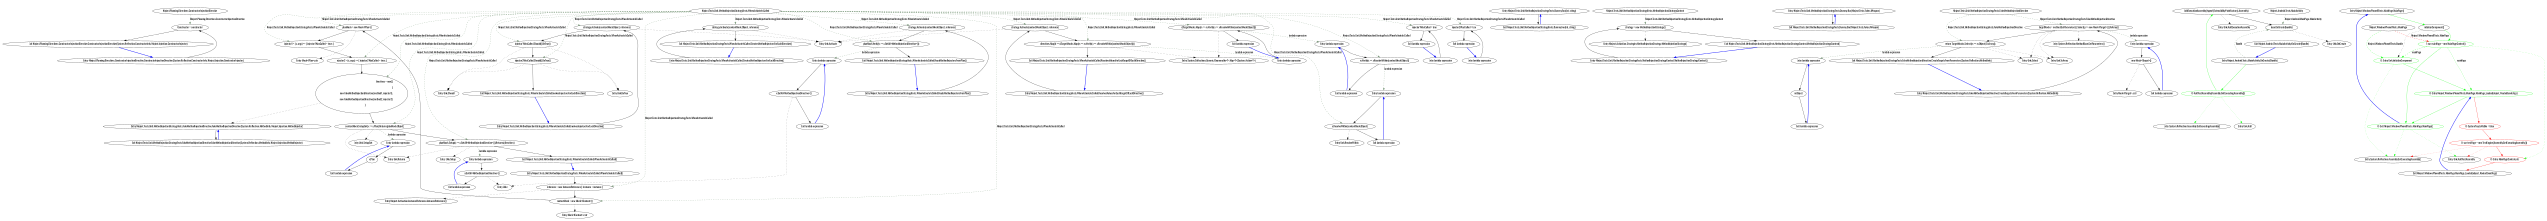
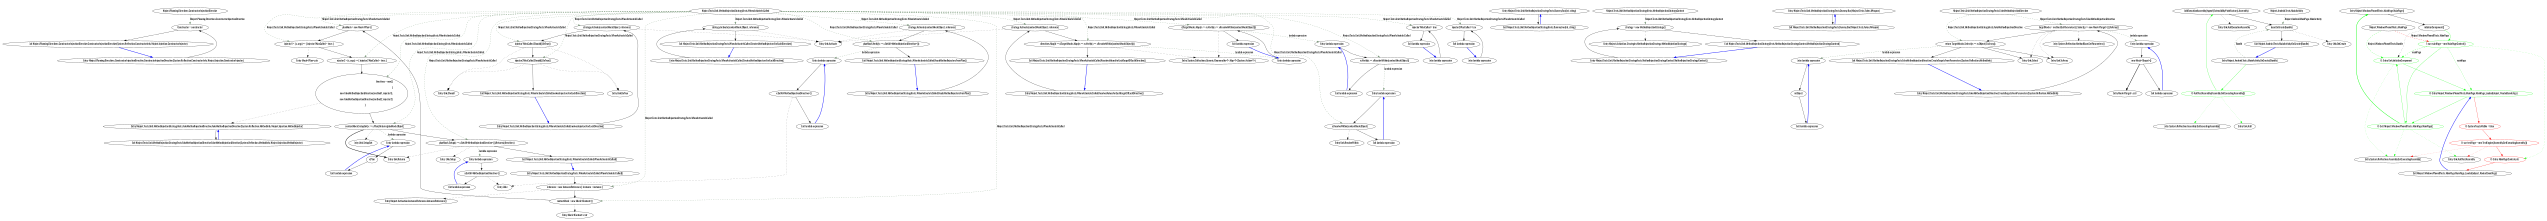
edge "Entry Ninject.WindowsPhone8Tests.MainPage.MainPage()" -> "InitializeComponent()": color green -> black
edge "base.OnCreate(bundle)" -> "Exit Ninject.Android.Tests.MainActivity.OnCreate(Bundle)": added
edge "planMock = new Mock<IPlan>()" -> "Entry Mock<IPlan>.cstr": now "injector1 = (x, args) => { injector1WasCalled = true; }" -> "Entry Mock<IPlan>.cstr"
edge "return TargetMocks.Select(m => m.Object).ToArray();" -> "Entry Unk.ToArray": style dotted -> solid
edge "return TargetMocks.Select(m => m.Object).ToArray();" -> "Entry Unk.Select": style dotted -> solid
edge "new Mock<ITarget>()" -> "Entry Mock<ITarget>.cstr": style dotted -> bold
edge "0: Exit Ninject.WindowsPhone8Tests.MainPage.MainPage()" -> "Entry Ninject.WindowsPhone8Tests.MainPage.MainPage()": color blue -> green
edge "0: Exit Ninject.WindowsPhone8Tests.MainPage.MainPage()" -> "0: Entry Unk.InitializeComponent": added
edge "contextMock.SetupGet(x => x.Plan).Returns(planMock.Object)" -> "Entry Unk.Returns": style dotted -> bold
